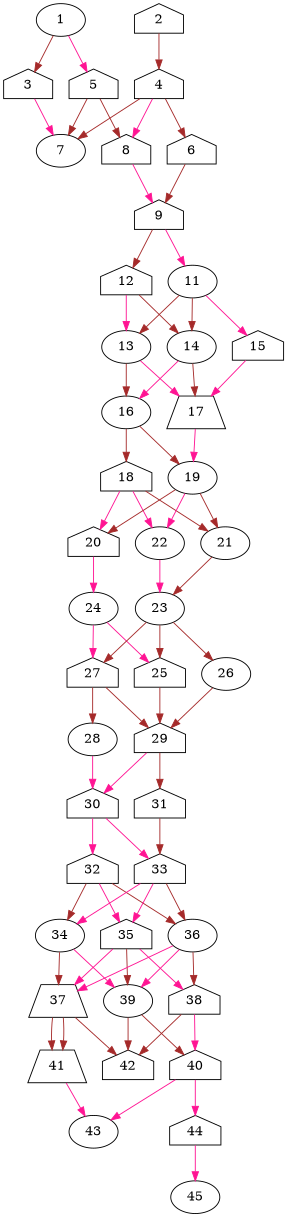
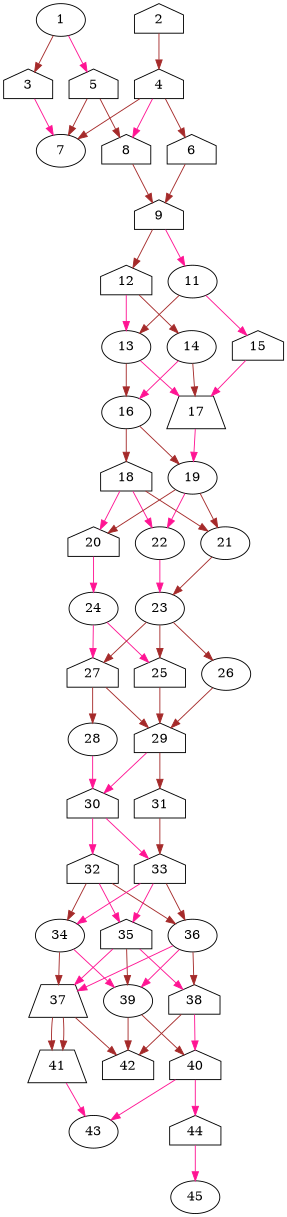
edge "8" -> "9": color deeppink -> brown
edge "11" -> "14": removed
